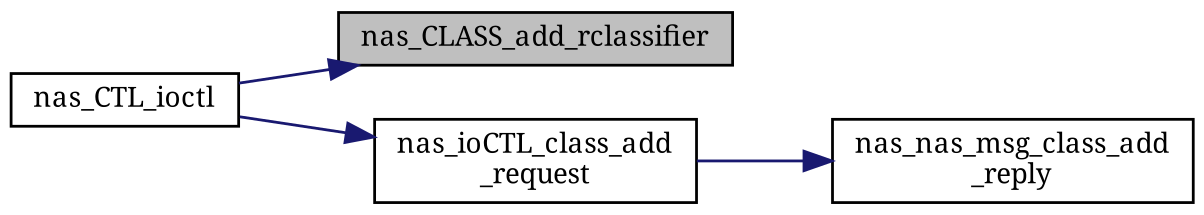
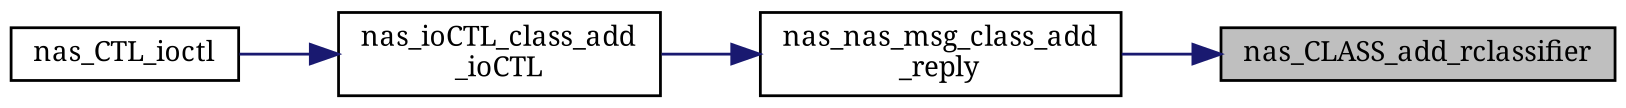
edge "nas_CTL_ioctl" -> "nas_CLASS_add_rclassifier": now "nas_nas_msg_class_add _reply" -> "nas_CLASS_add_rclassifier"
node "nas_ioCTL_class_add _request": label "nas_ioCTL_class_add _request" -> "nas_ioCTL_class_add _ioCTL"
